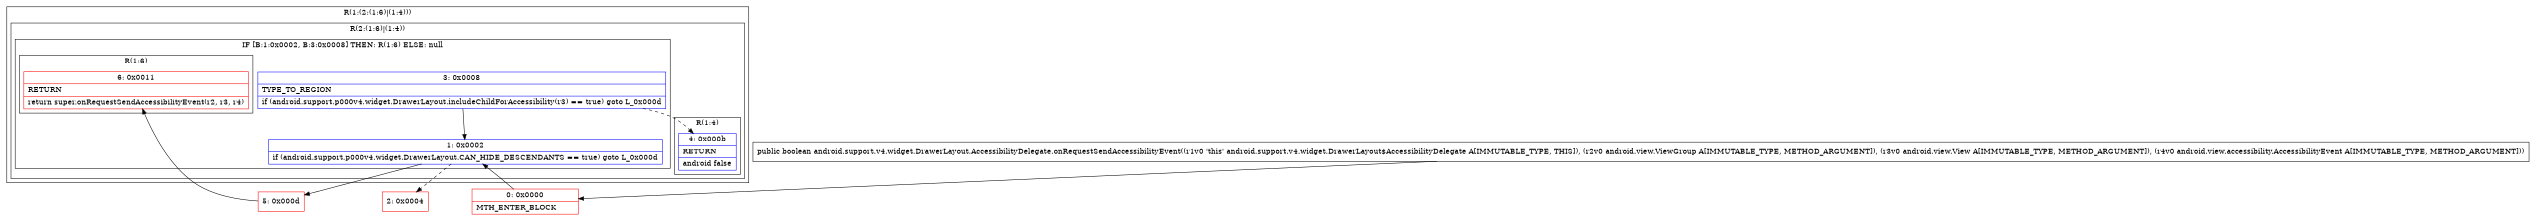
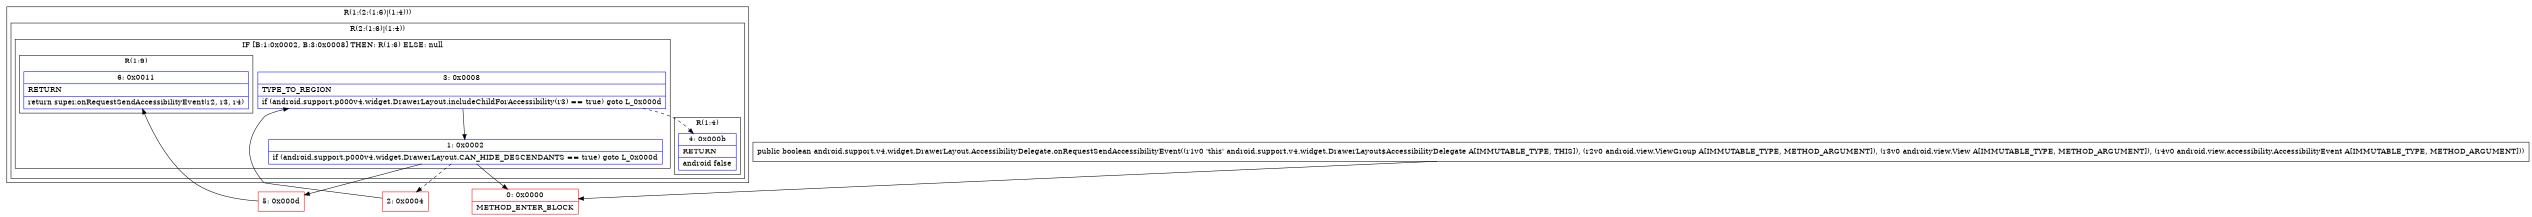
cluster "R(1:6)": label "R(1:6)" -> "R(1:9)"
node "6: 0x0011": color red -> blue
edge "0: 0x0000" -> "1: 0x0002": reversed
edge "2: 0x0004" -> "3: 0x0008": added
node "0: 0x0000": text "MTH_ENTER_BLOCK" -> "METHOD_ENTER_BLOCK"
